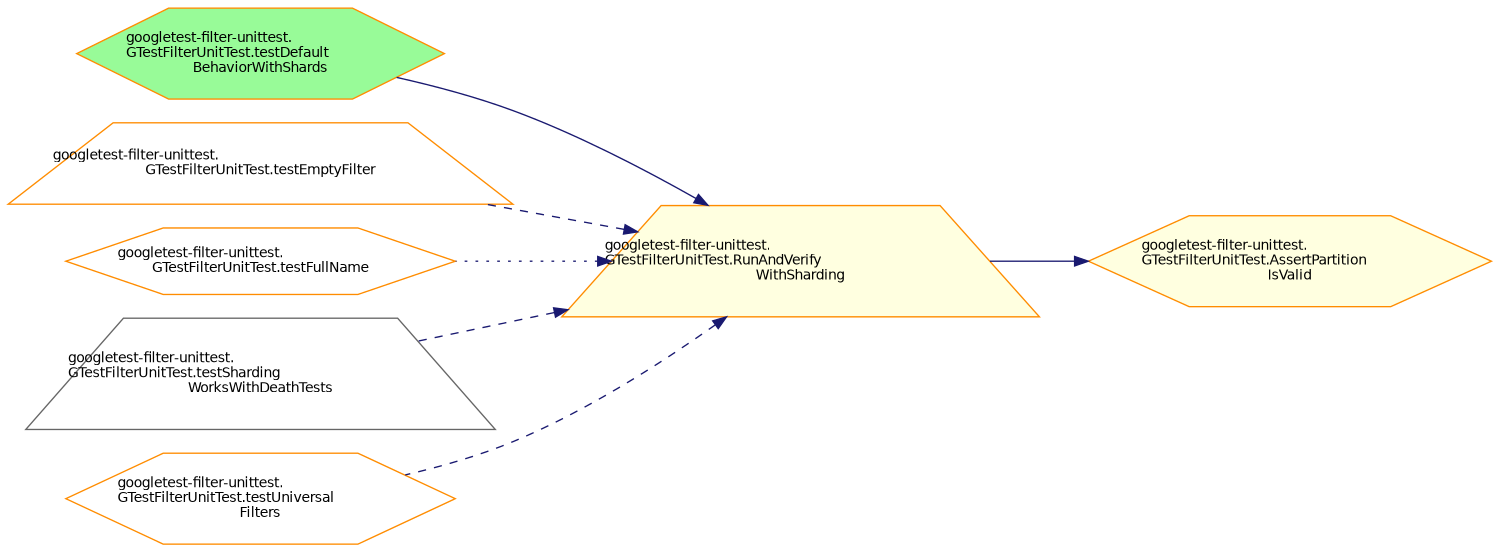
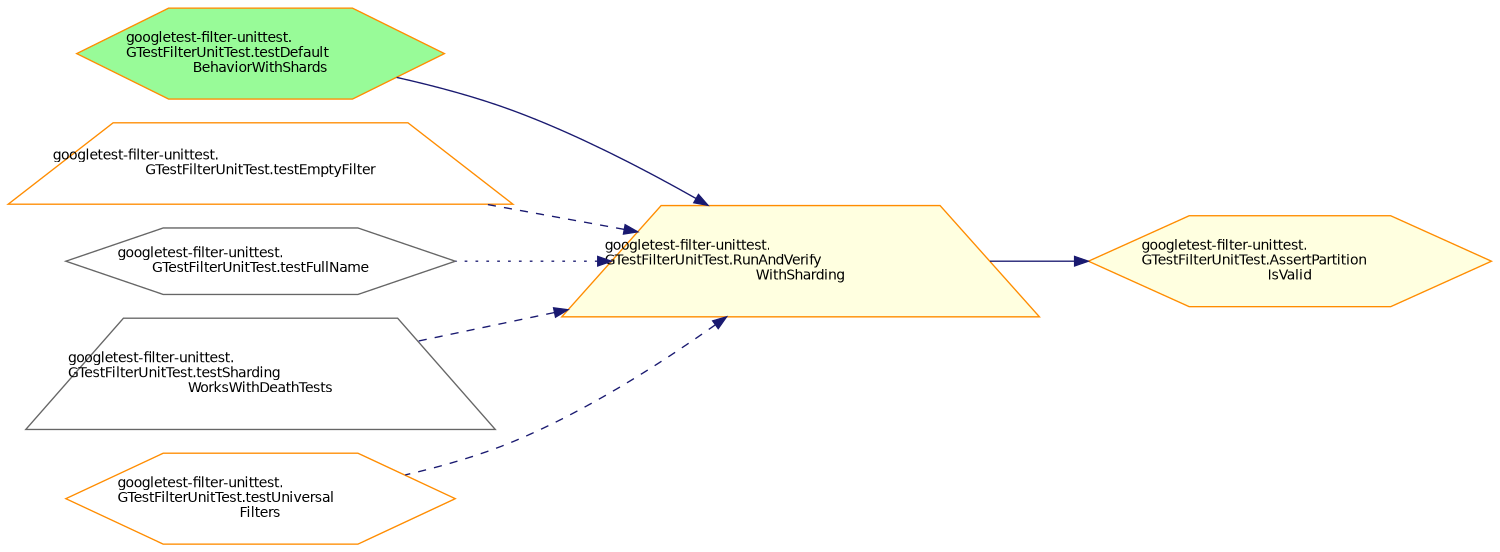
node "googletest-filter-unittest. GTestFilterUnitTest.testFullName": color darkorange -> gray40
